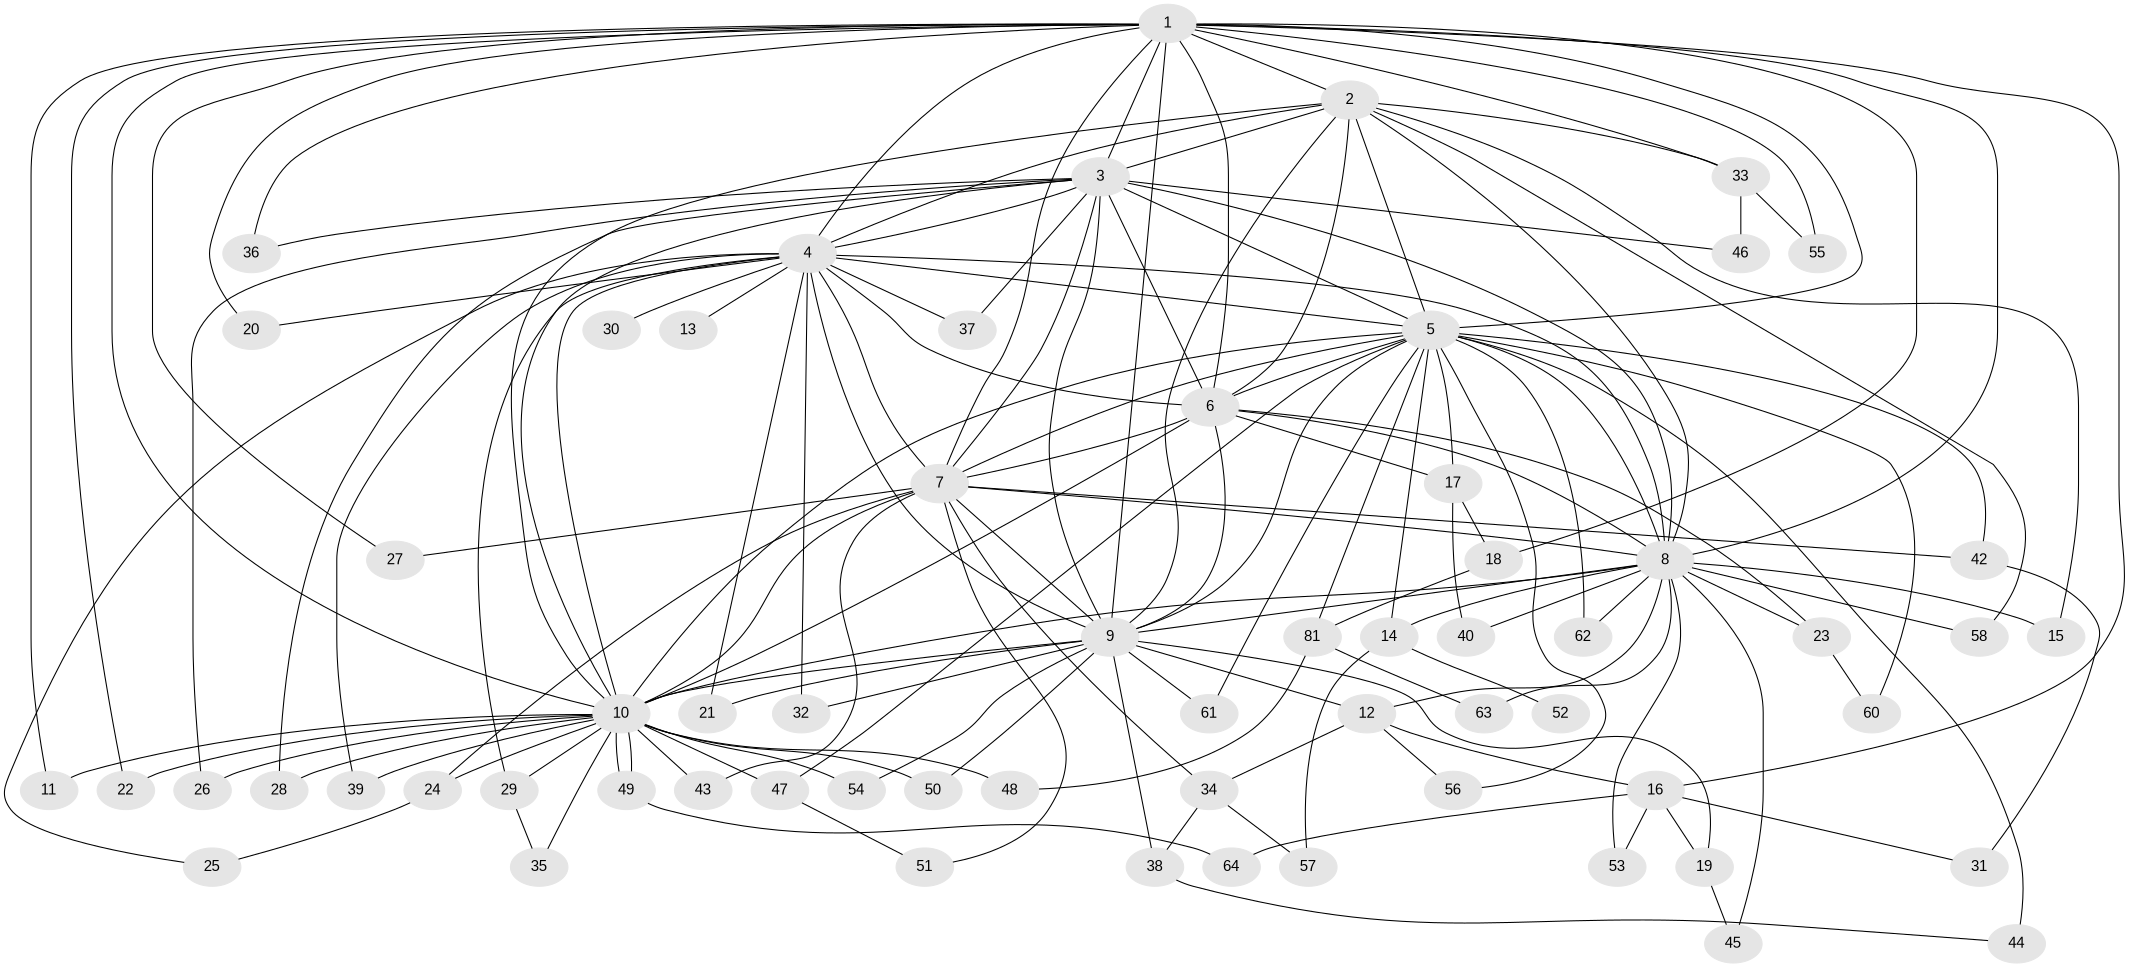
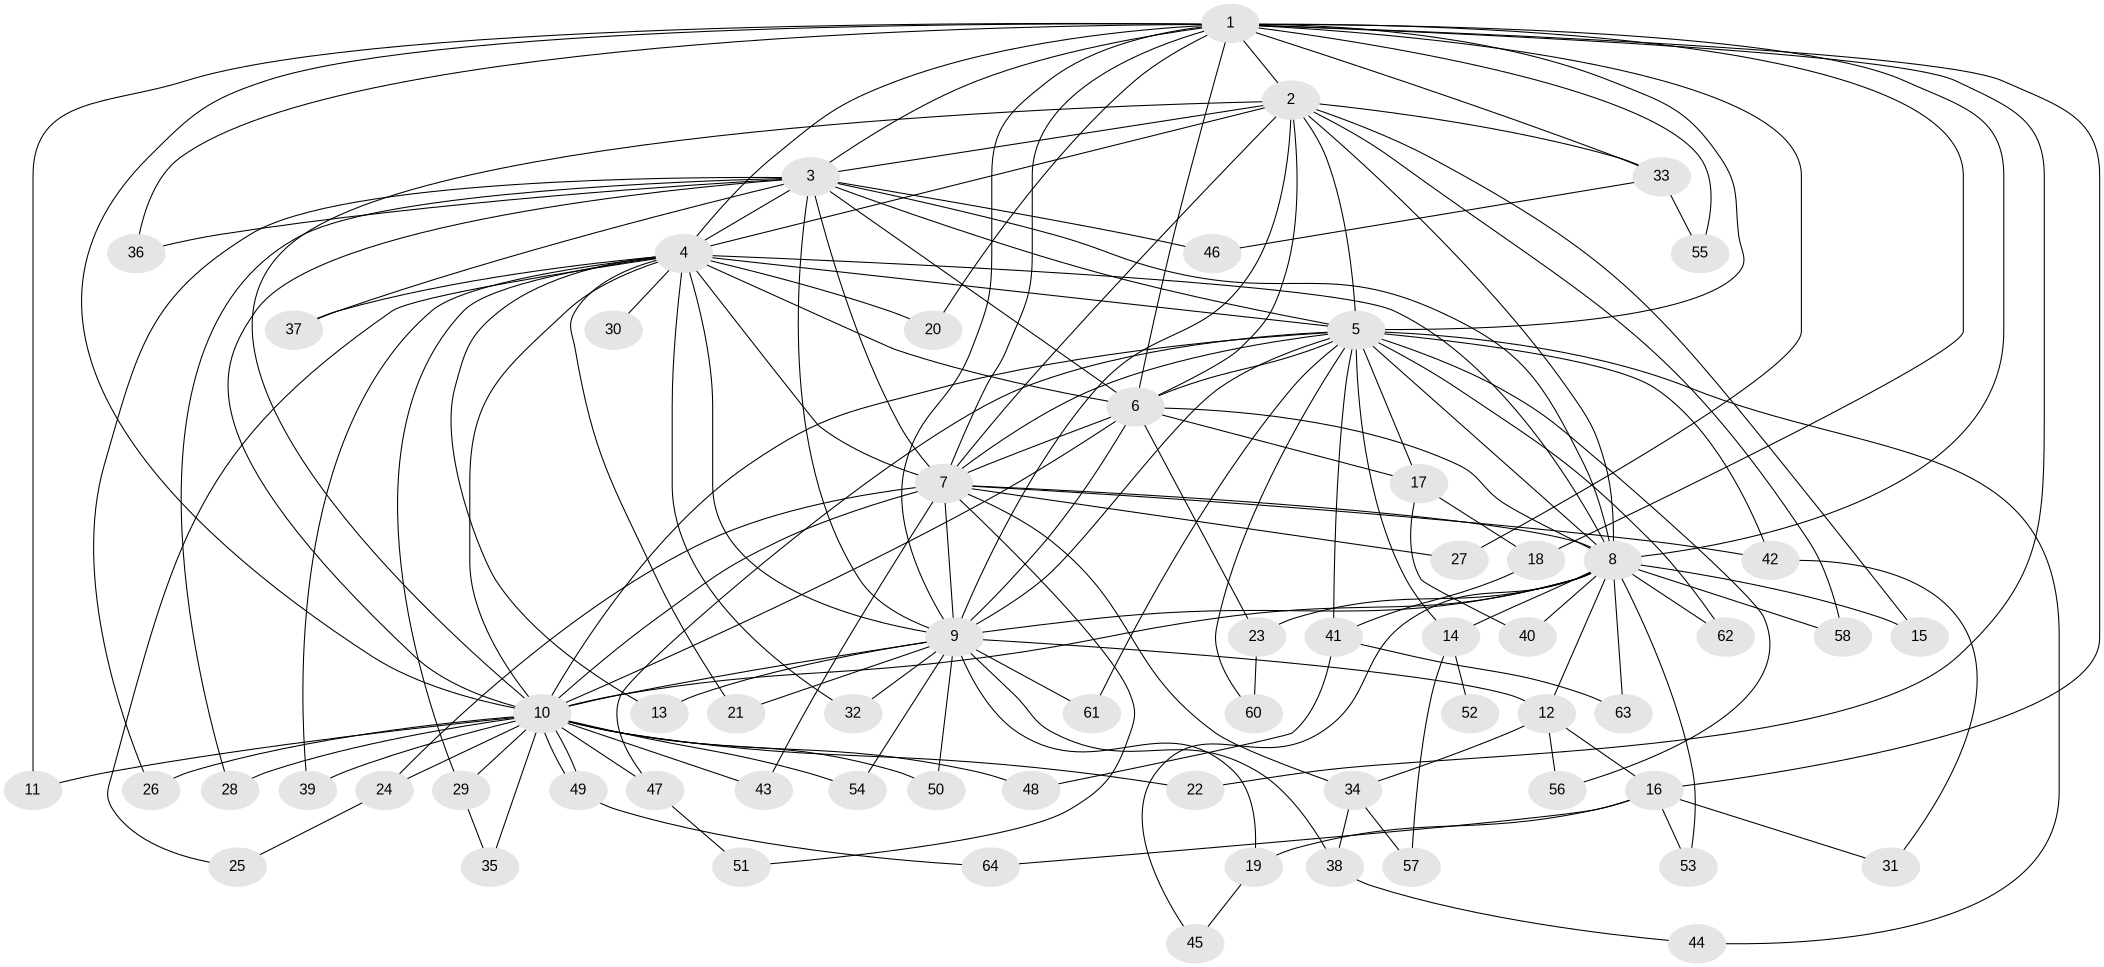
edge "2" -- "7": added
node "81": label "81" -> "41"
edge "9" -- "13": added
